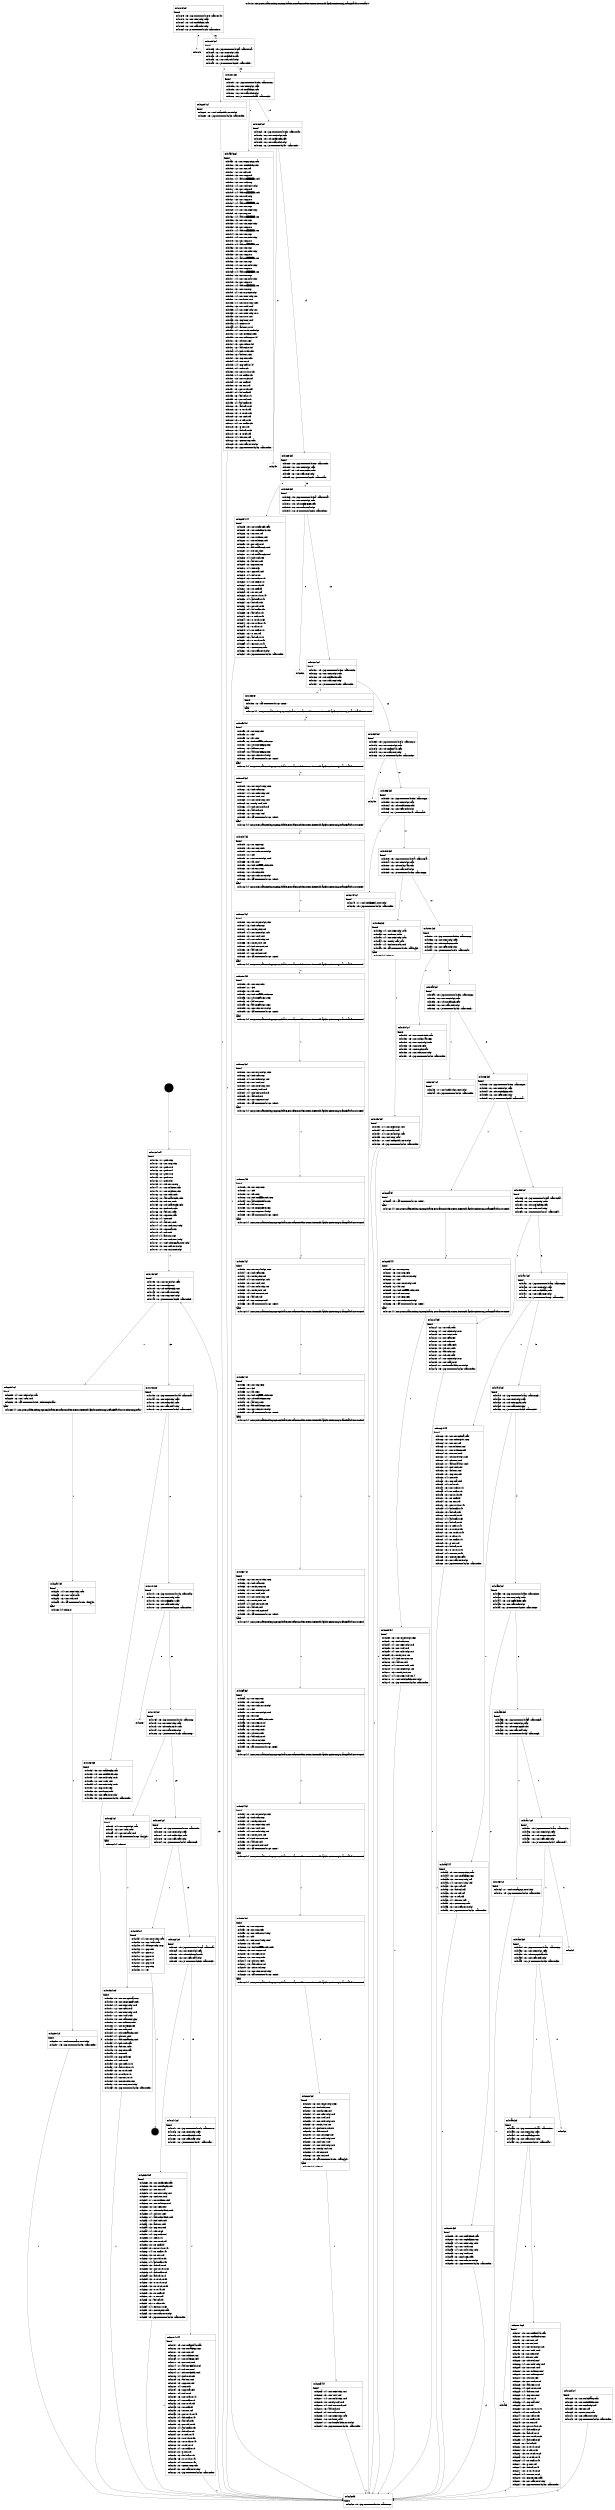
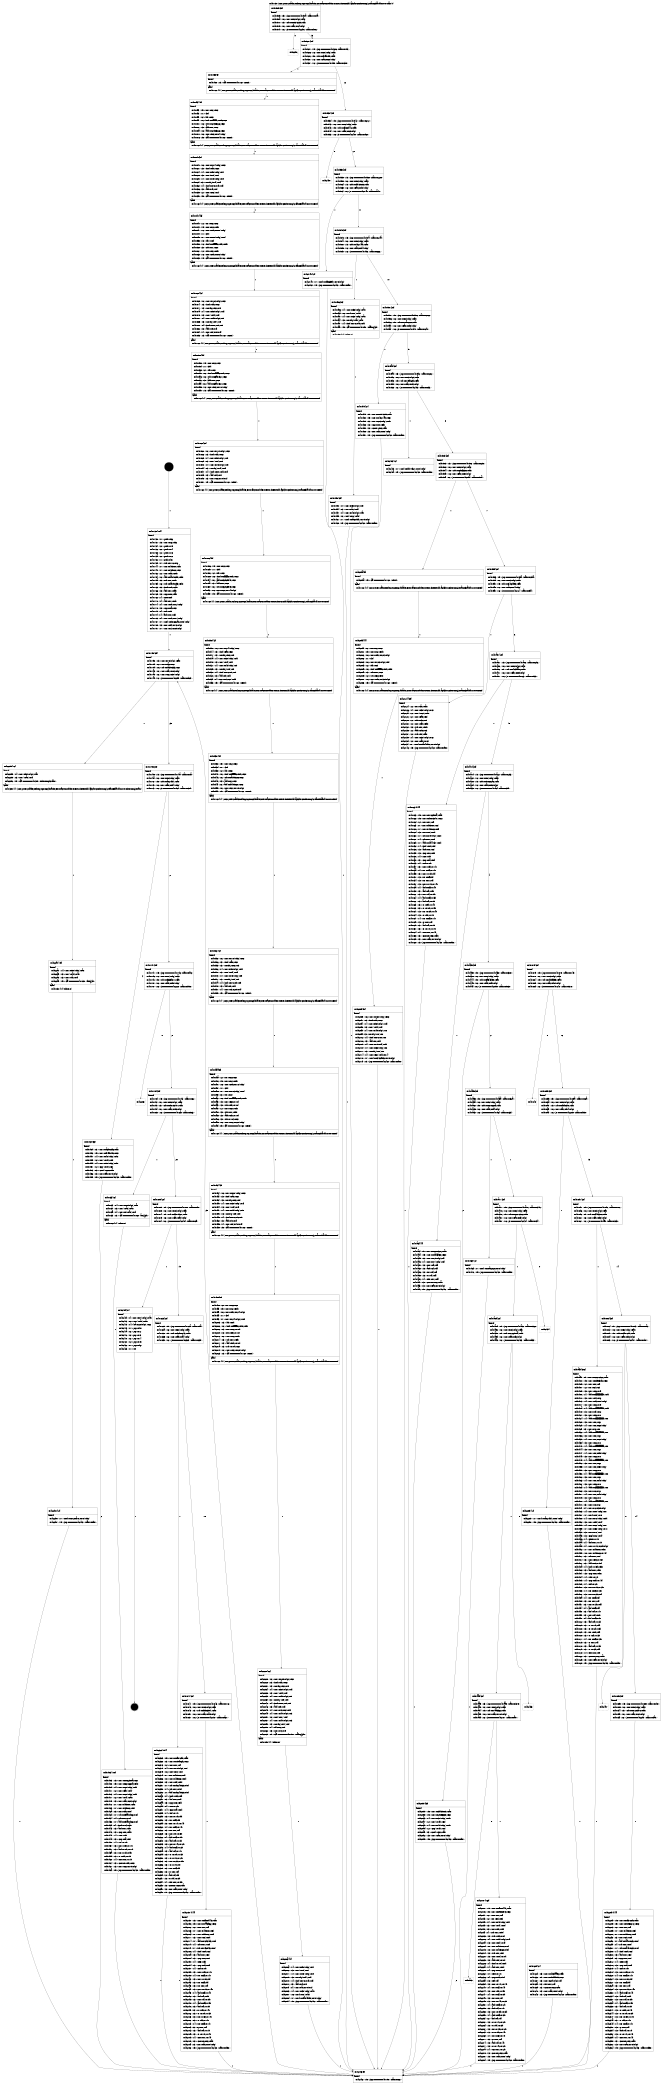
edge "0x4018e9 [28]" -> "0x401905 [28]": removed, label "13"
